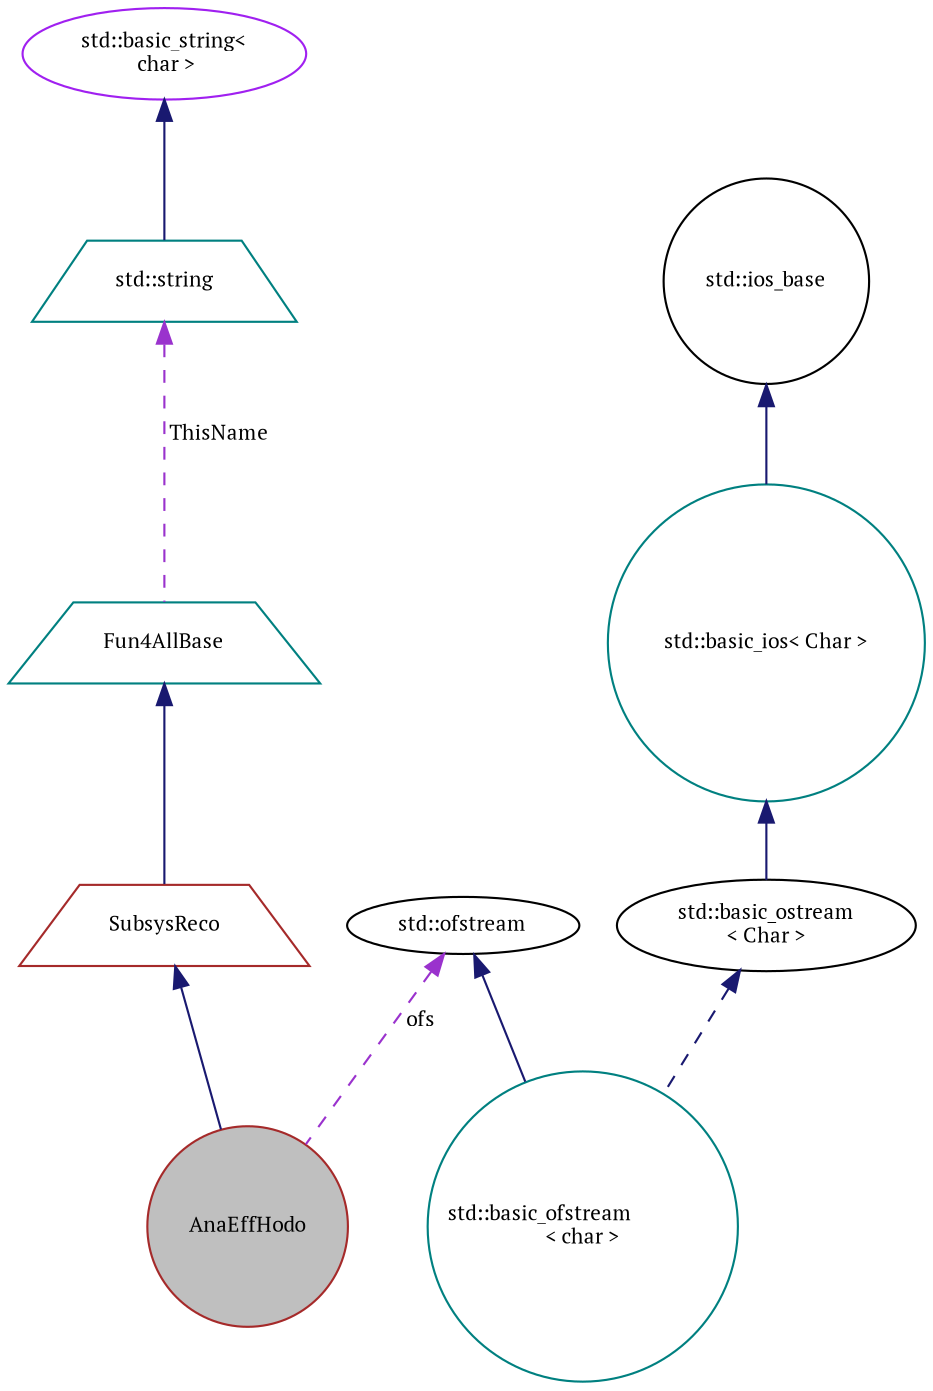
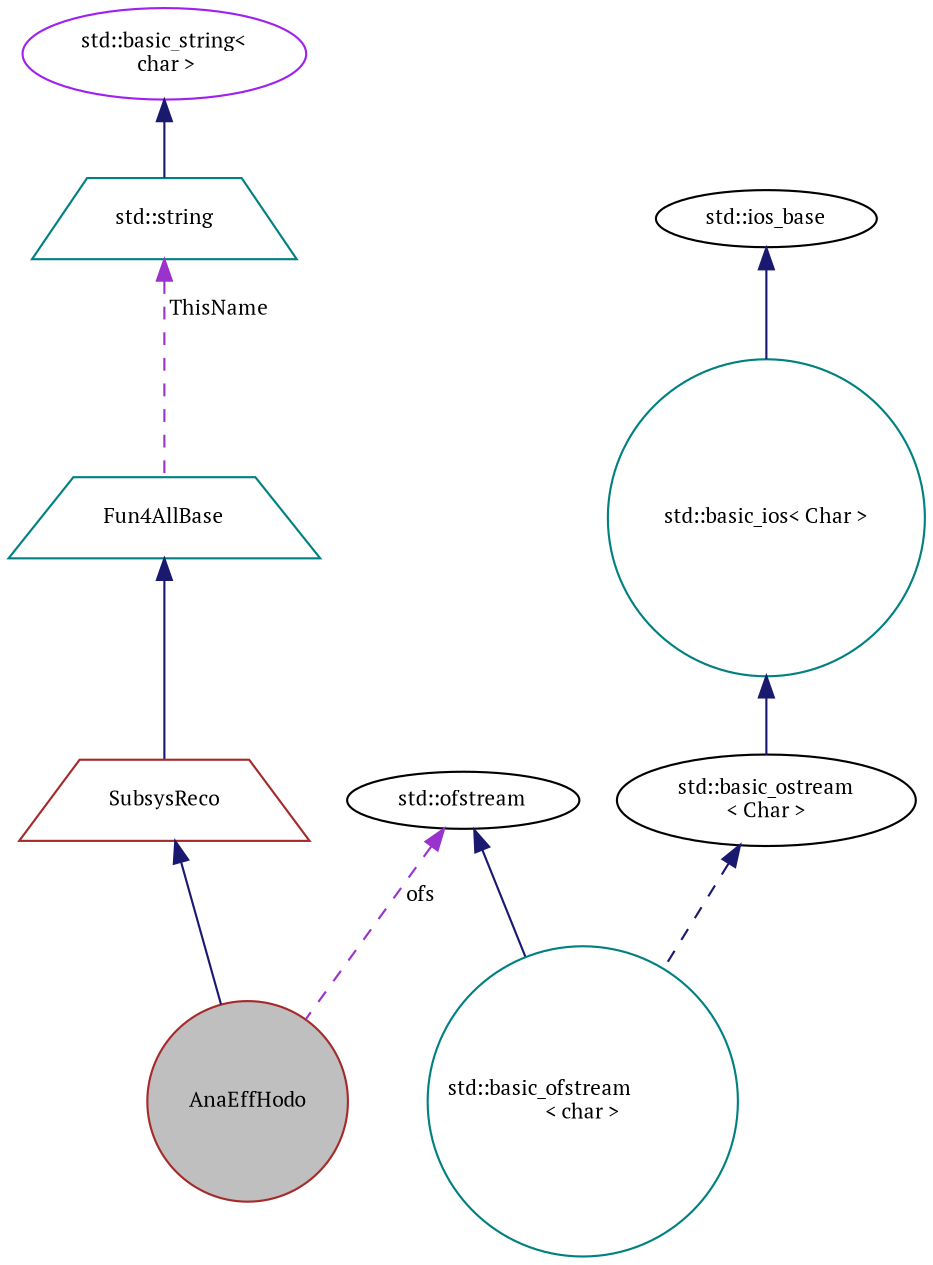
node "std::ios_base": shape circle -> ellipse
